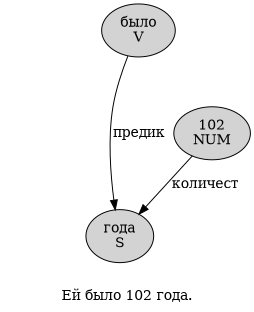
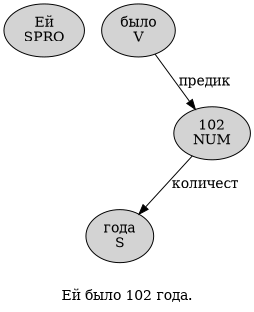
node "Ей SPRO": added
edge "было V" -> "года S": now "было V" -> "102 NUM"
